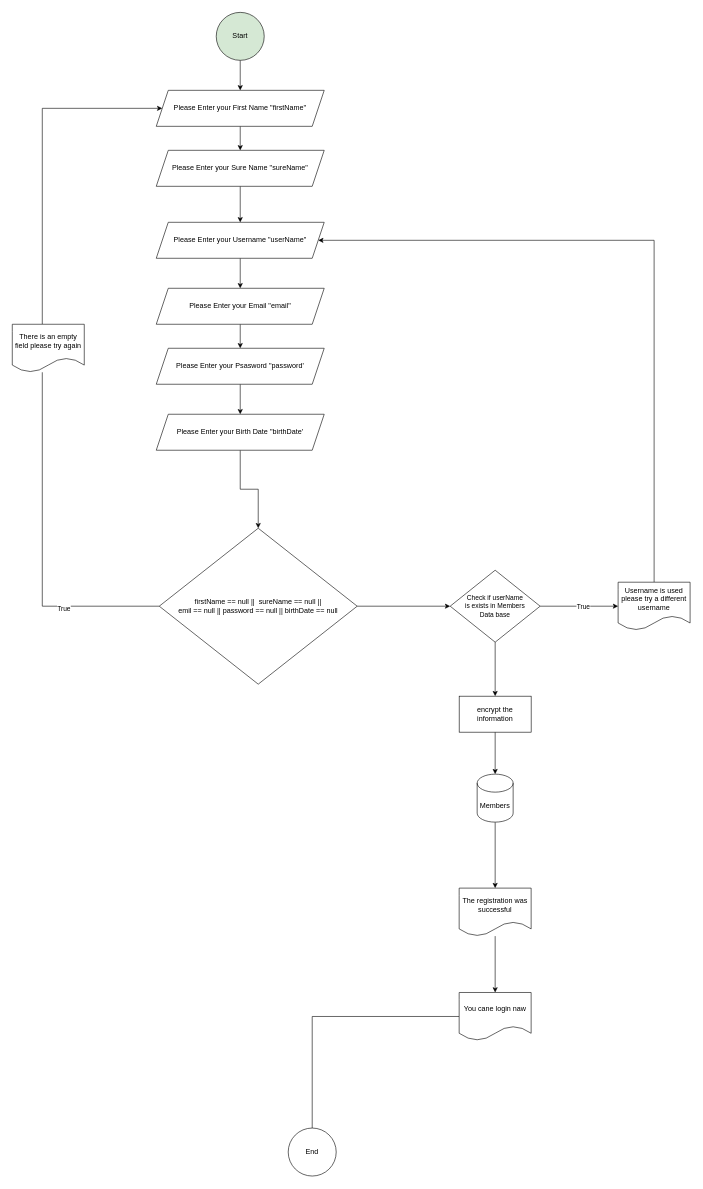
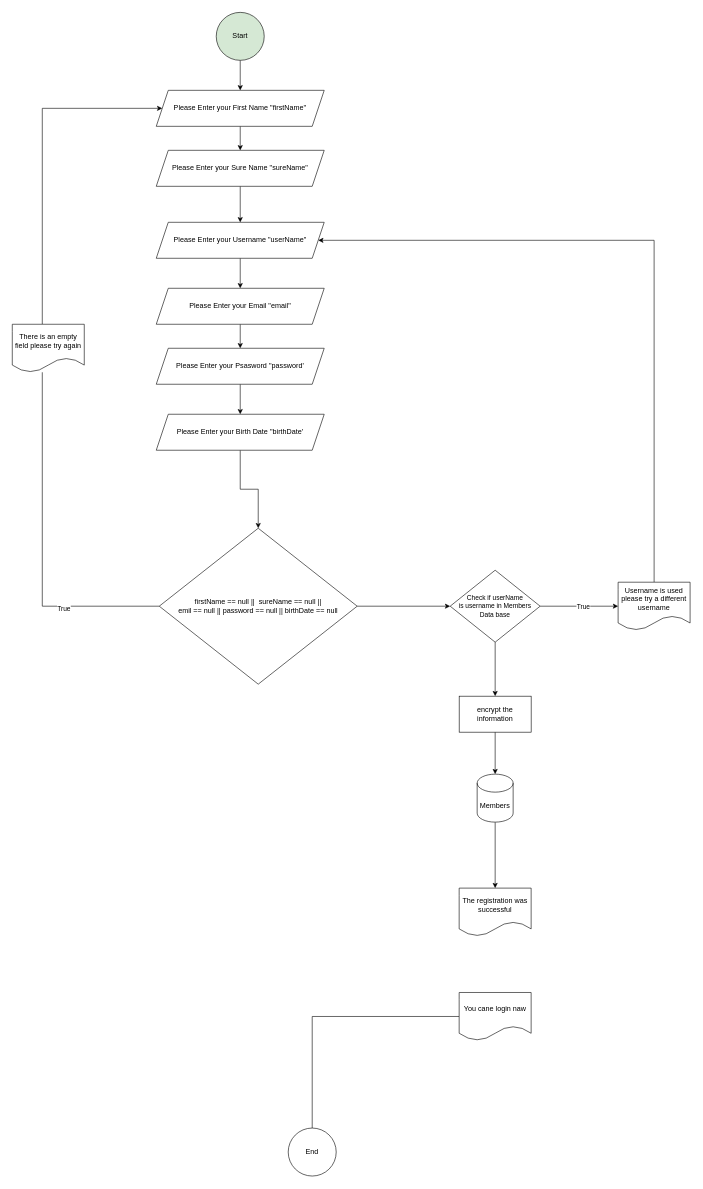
node "Check if userName is exists in Members Data base": label "Check if userName is exists in Members Data base" -> "Check if userName is username in Members Data base"
edge "The registration was successful" -> "You cane login naw": removed
